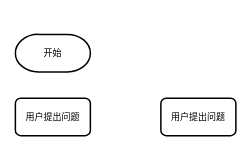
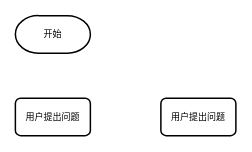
node "开始": moved (53, 53) -> (53, 34)
